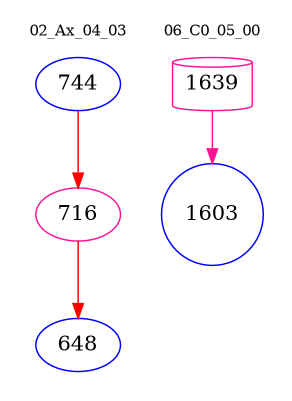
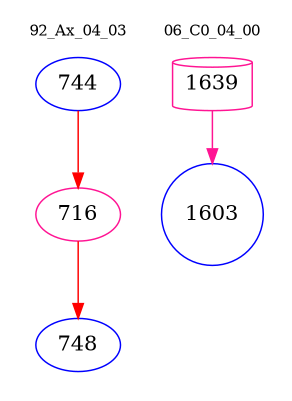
cluster "02_Ax_04_03": label "02_Ax_04_03" -> "92_Ax_04_03"
cluster "06_C0_05_00": label "06_C0_05_00" -> "06_C0_04_00"
node "648": label "648" -> "748"
